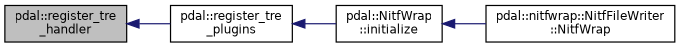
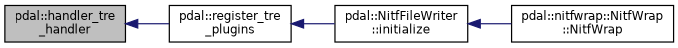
node "pdal::register_tre _handler": label "pdal::register_tre _handler" -> "pdal::handler_tre _handler"
node "pdal::NitfWrap ::initialize": label "pdal::NitfWrap ::initialize" -> "pdal::NitfFileWriter ::initialize"
node "pdal::nitfwrap::NitfFileWriter ::NitfWrap": label "pdal::nitfwrap::NitfFileWriter ::NitfWrap" -> "pdal::nitfwrap::NitfWrap ::NitfWrap"
